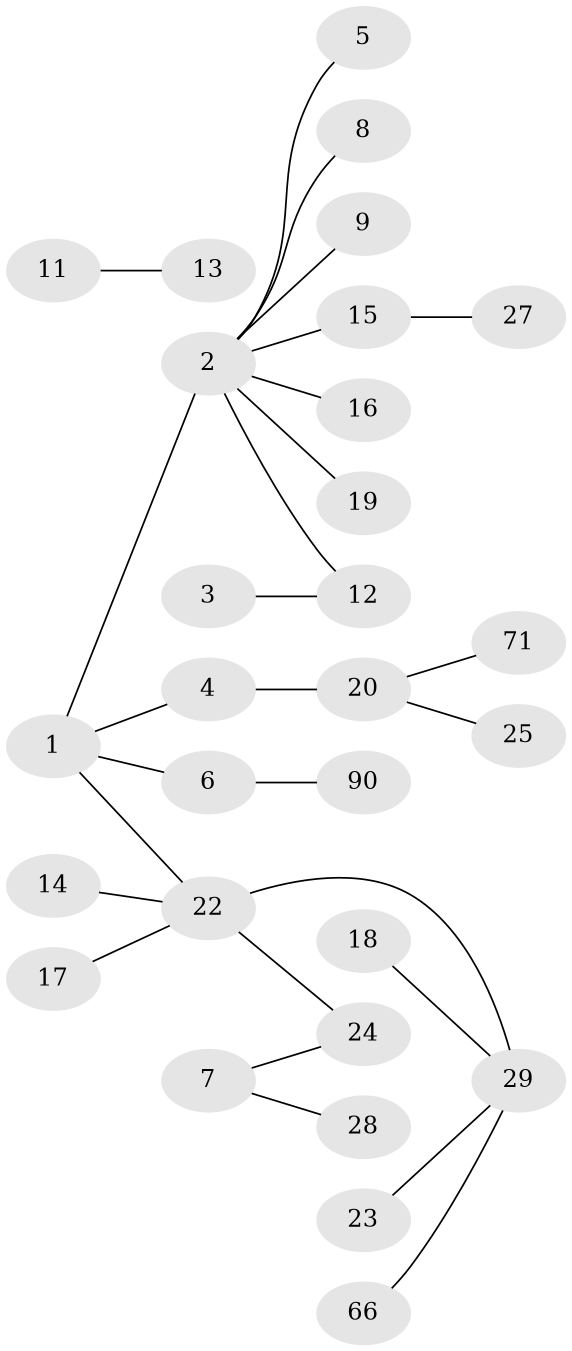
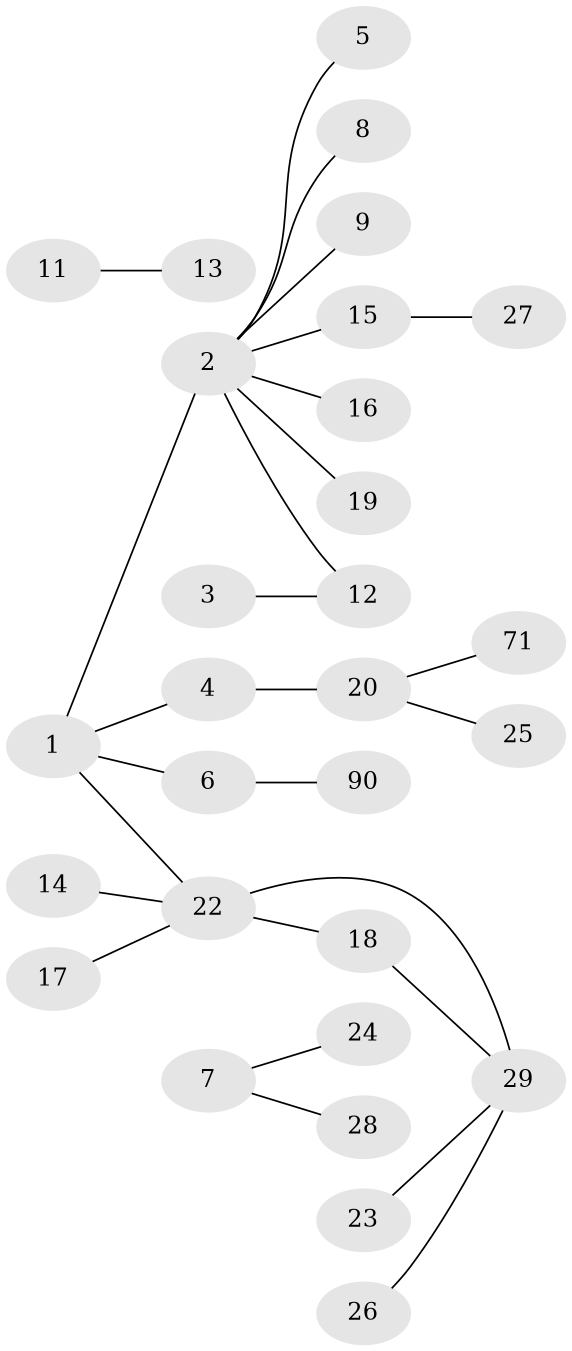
edge "22" -- "24": now "22" -- "18"
node "66": label "66" -> "26"
